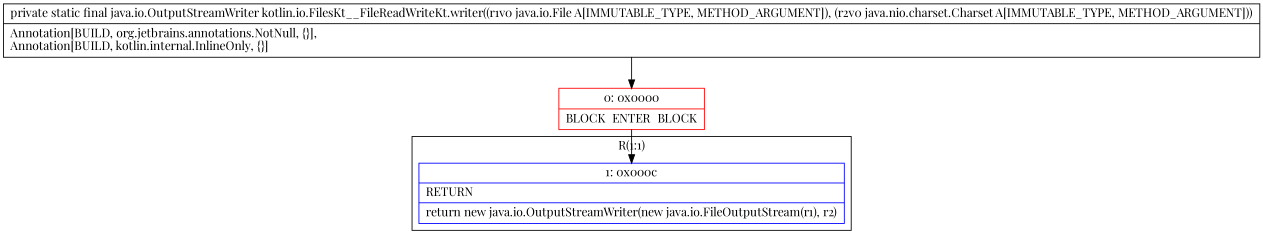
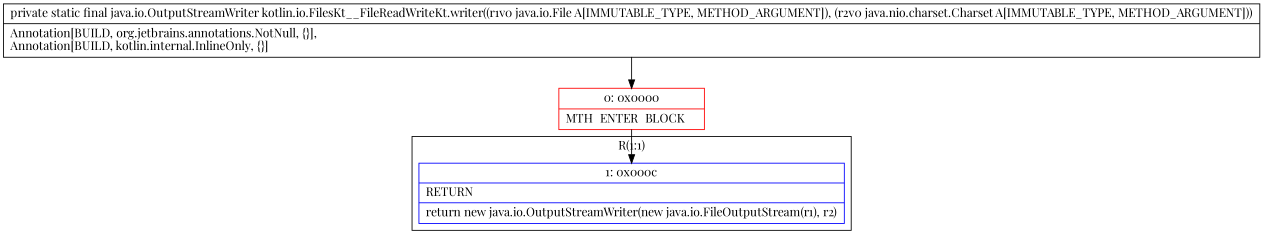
node "0: 0x0000": text "BLOCK_ENTER_BLOCK" -> "MTH_ENTER_BLOCK"
